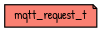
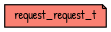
node "mqtt_request_t": label "mqtt_request_t" -> "request_request_t"
